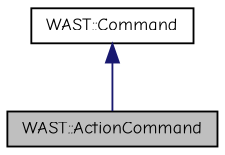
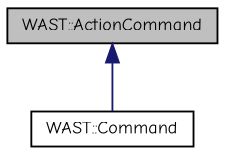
edge "WAST::ActionCommand" -> "WAST::Command": reversed
